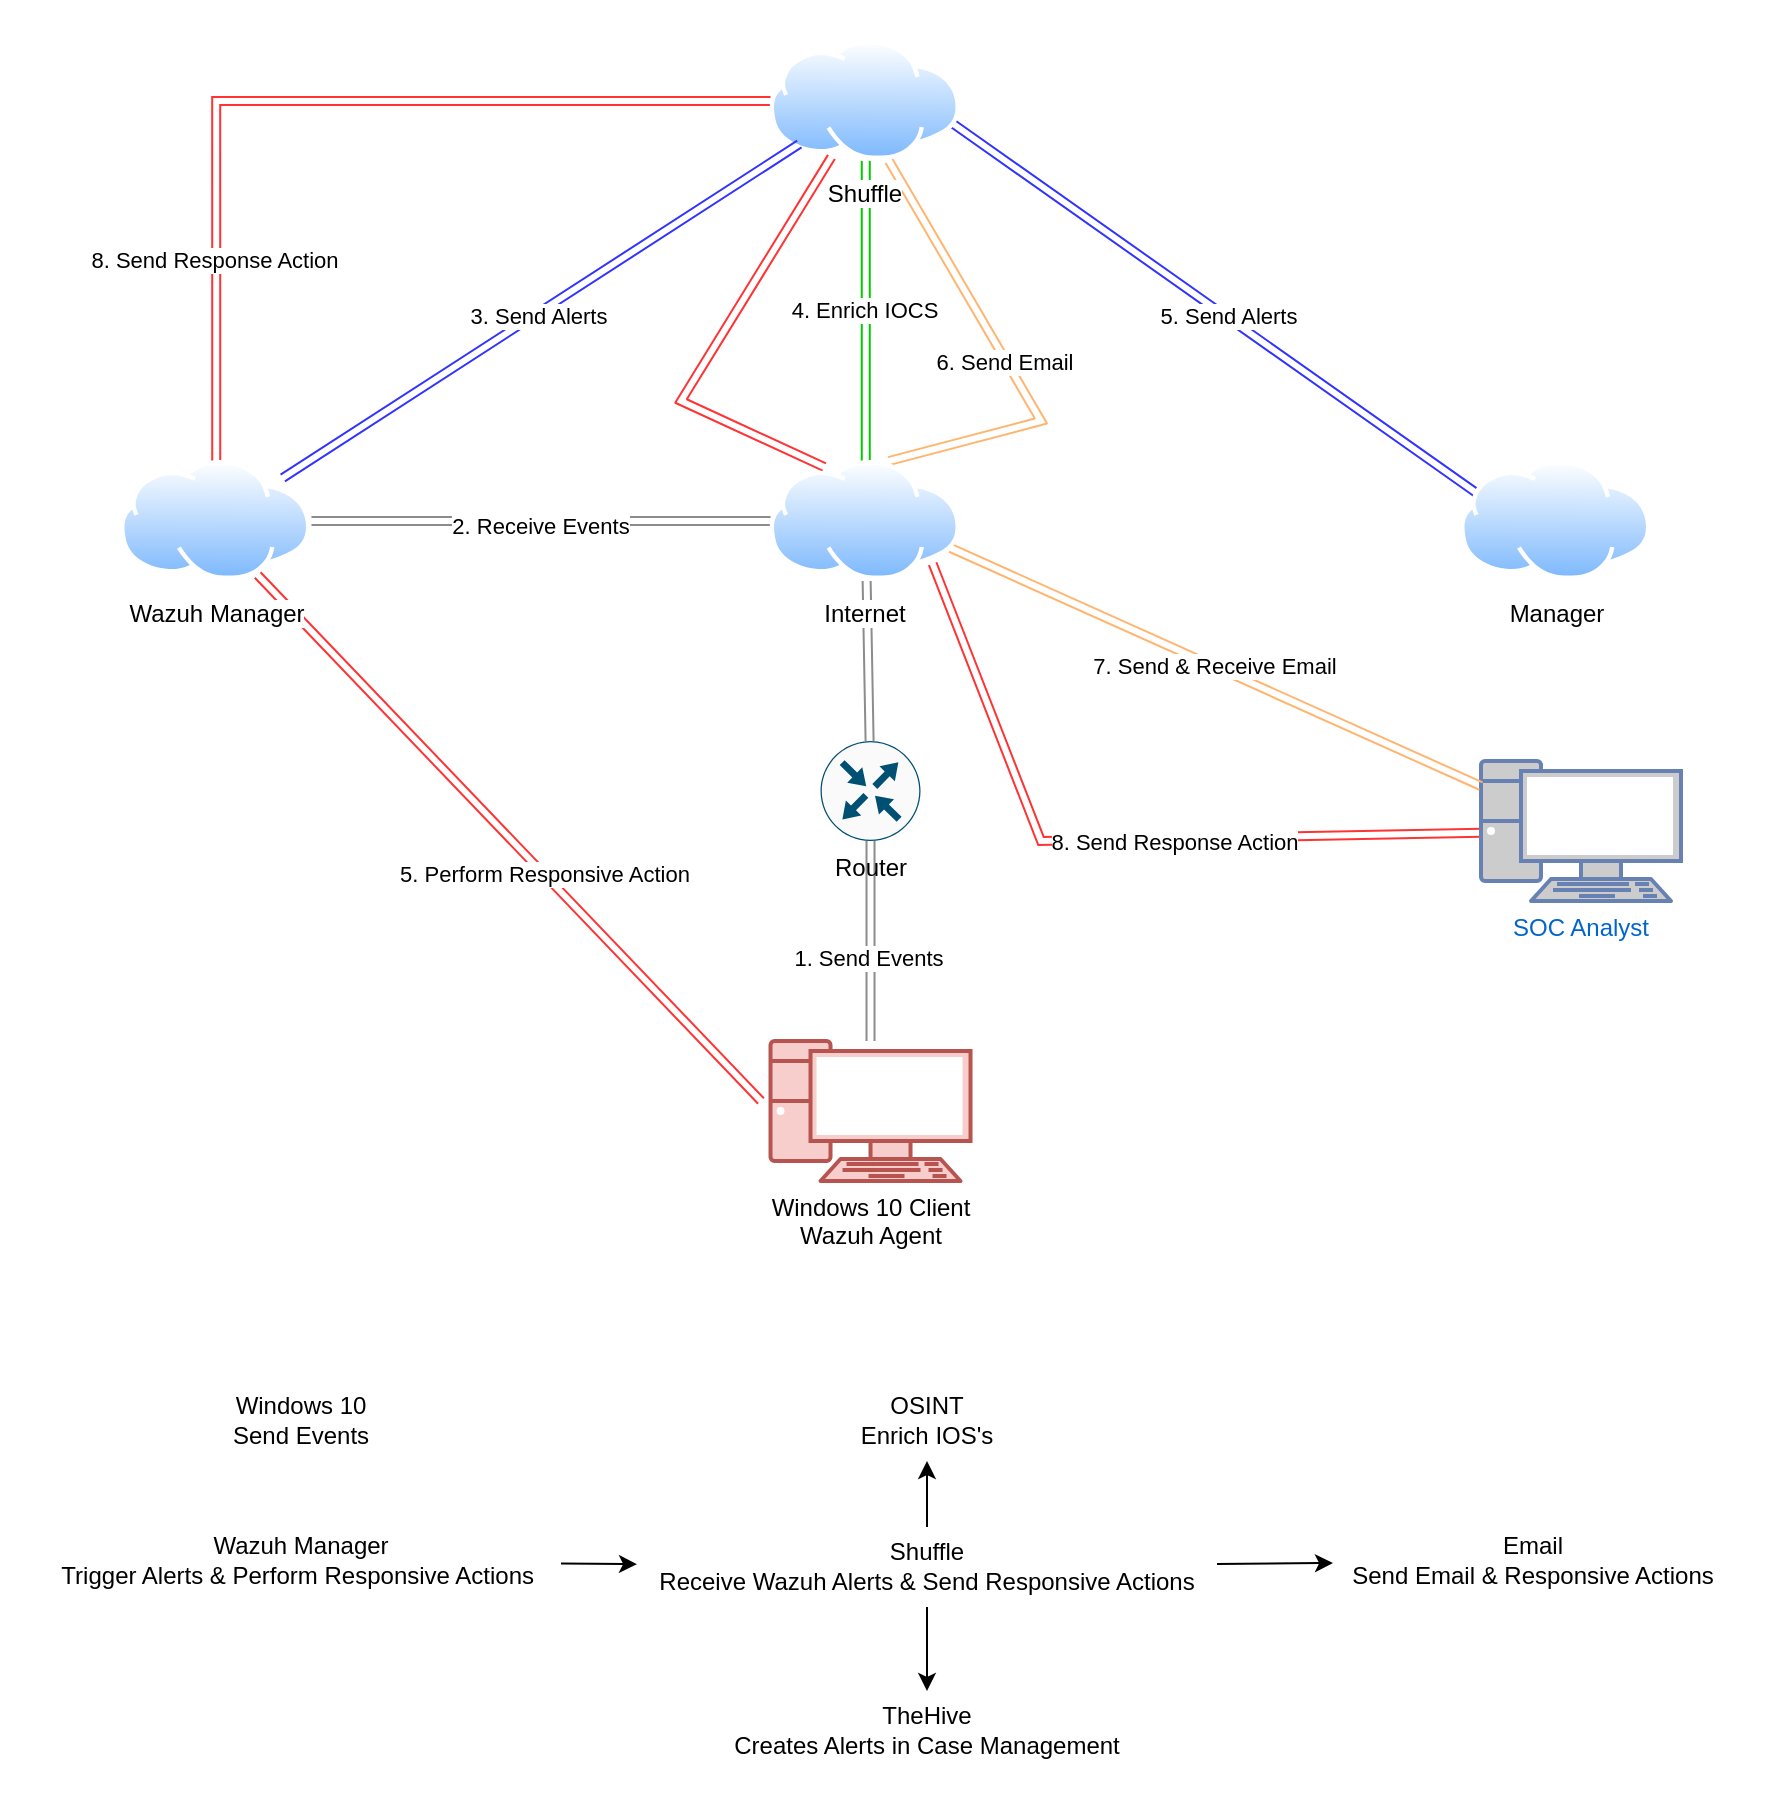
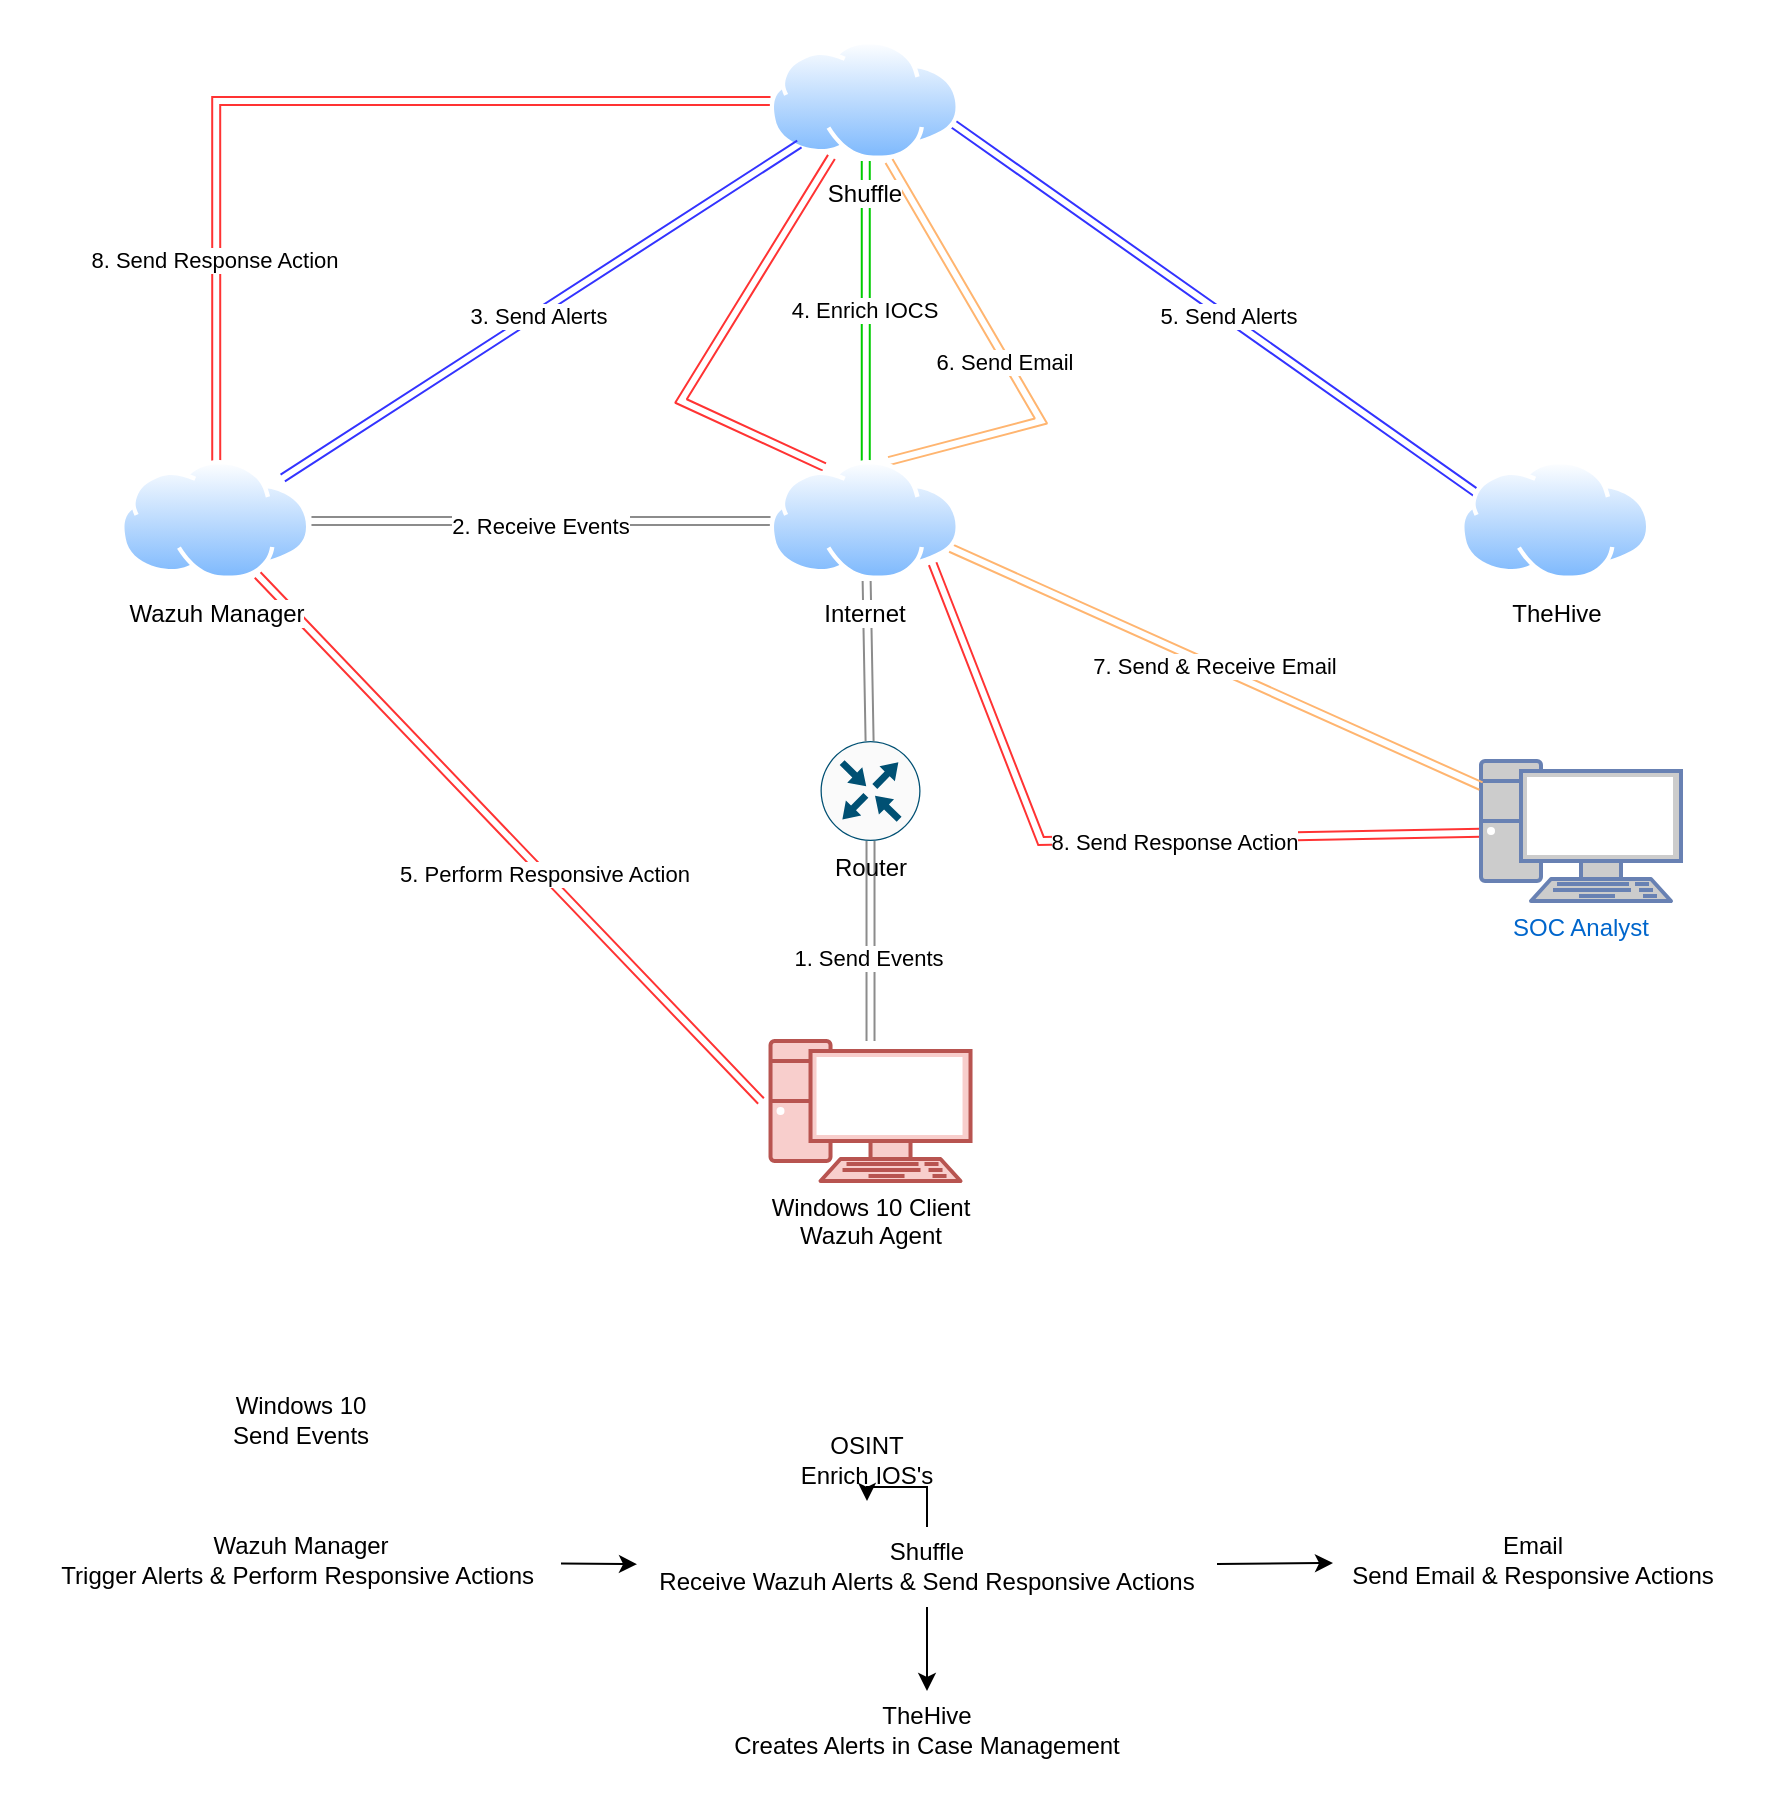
node "Manager": label "Manager" -> "TheHive"
node "OSINT Enrich IOS's": moved (927, 1421) -> (867, 1461)
